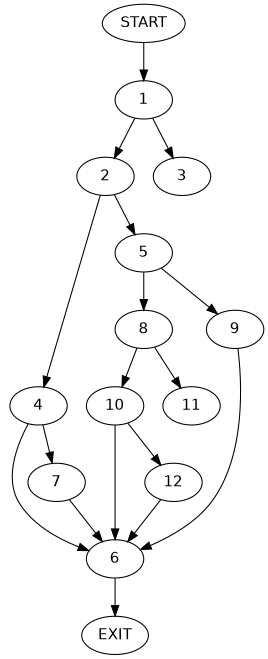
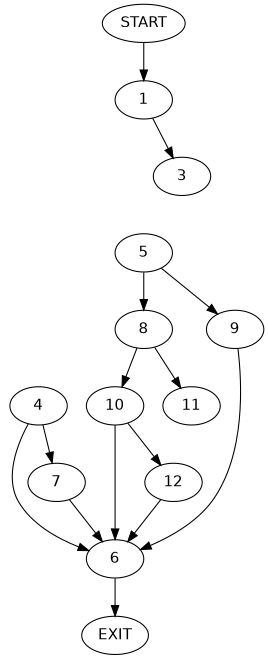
node "2": removed
